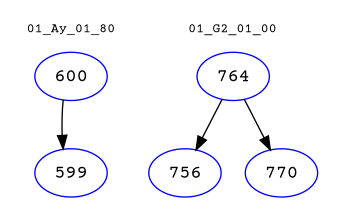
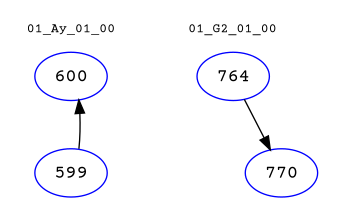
cluster "01_Ay_01_80": label "01_Ay_01_80" -> "01_Ay_01_00"
edge "600" -> "599": reversed
node "756": removed
